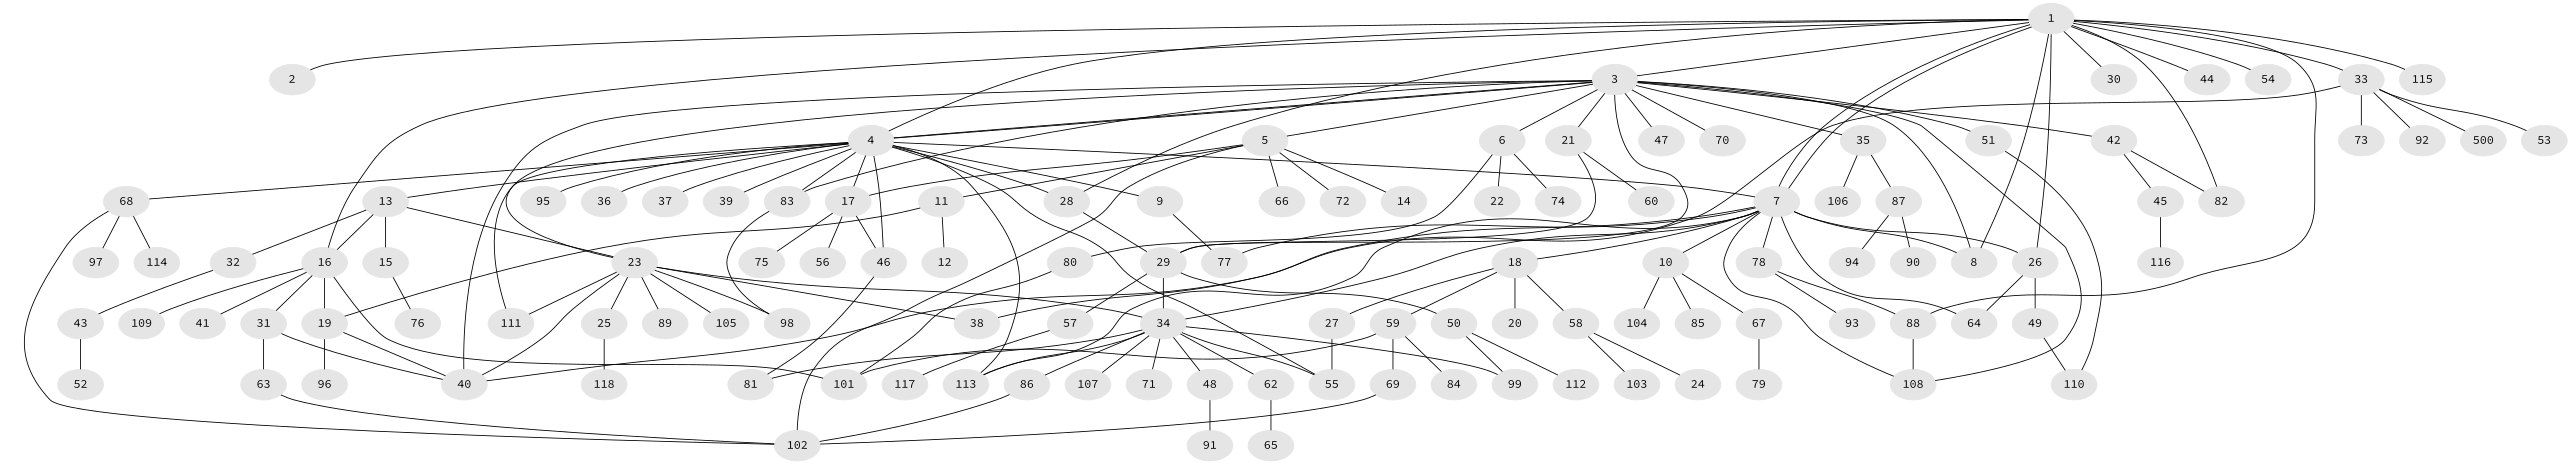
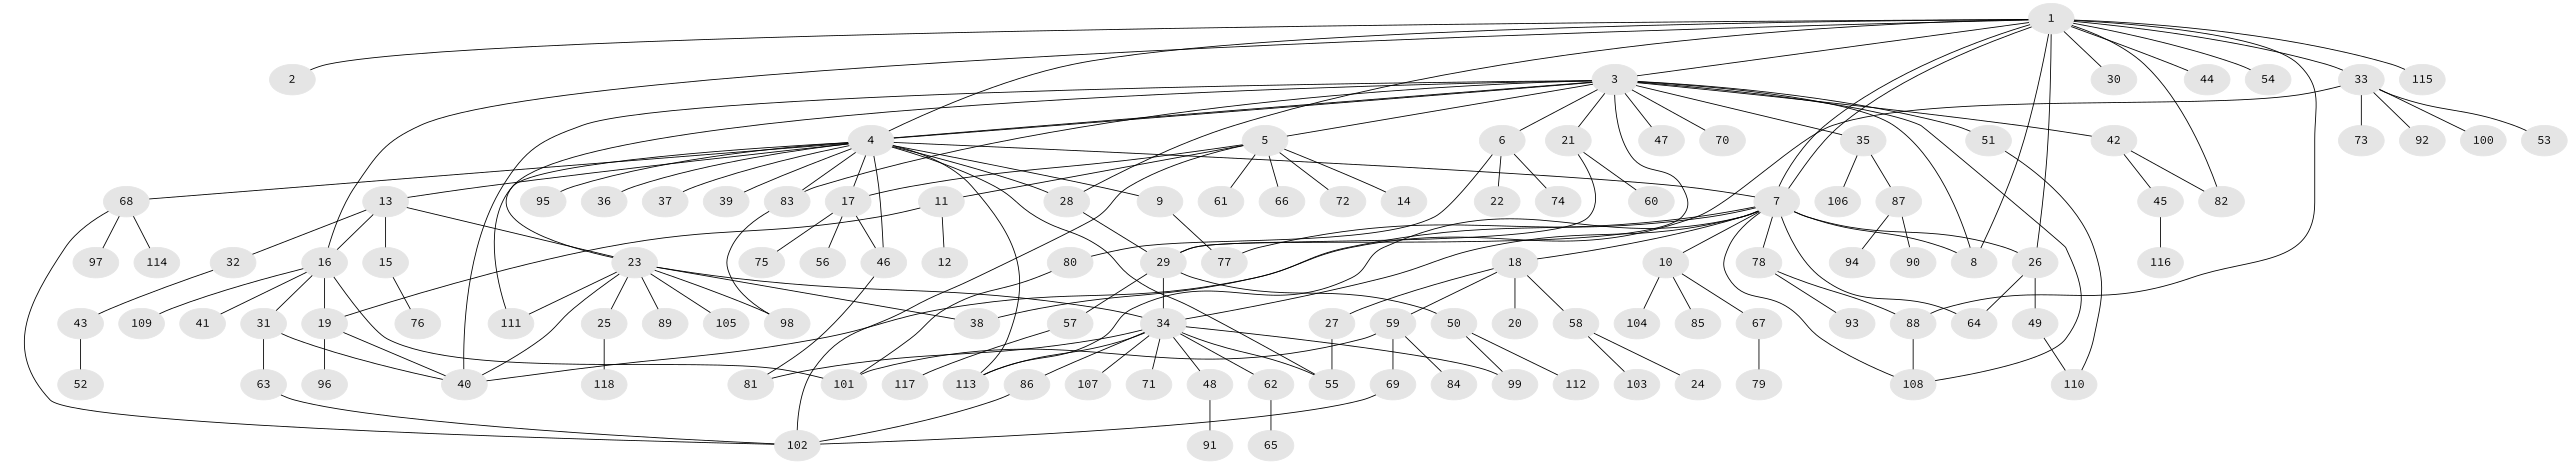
node "500": label "500" -> "100"
node "61": added
